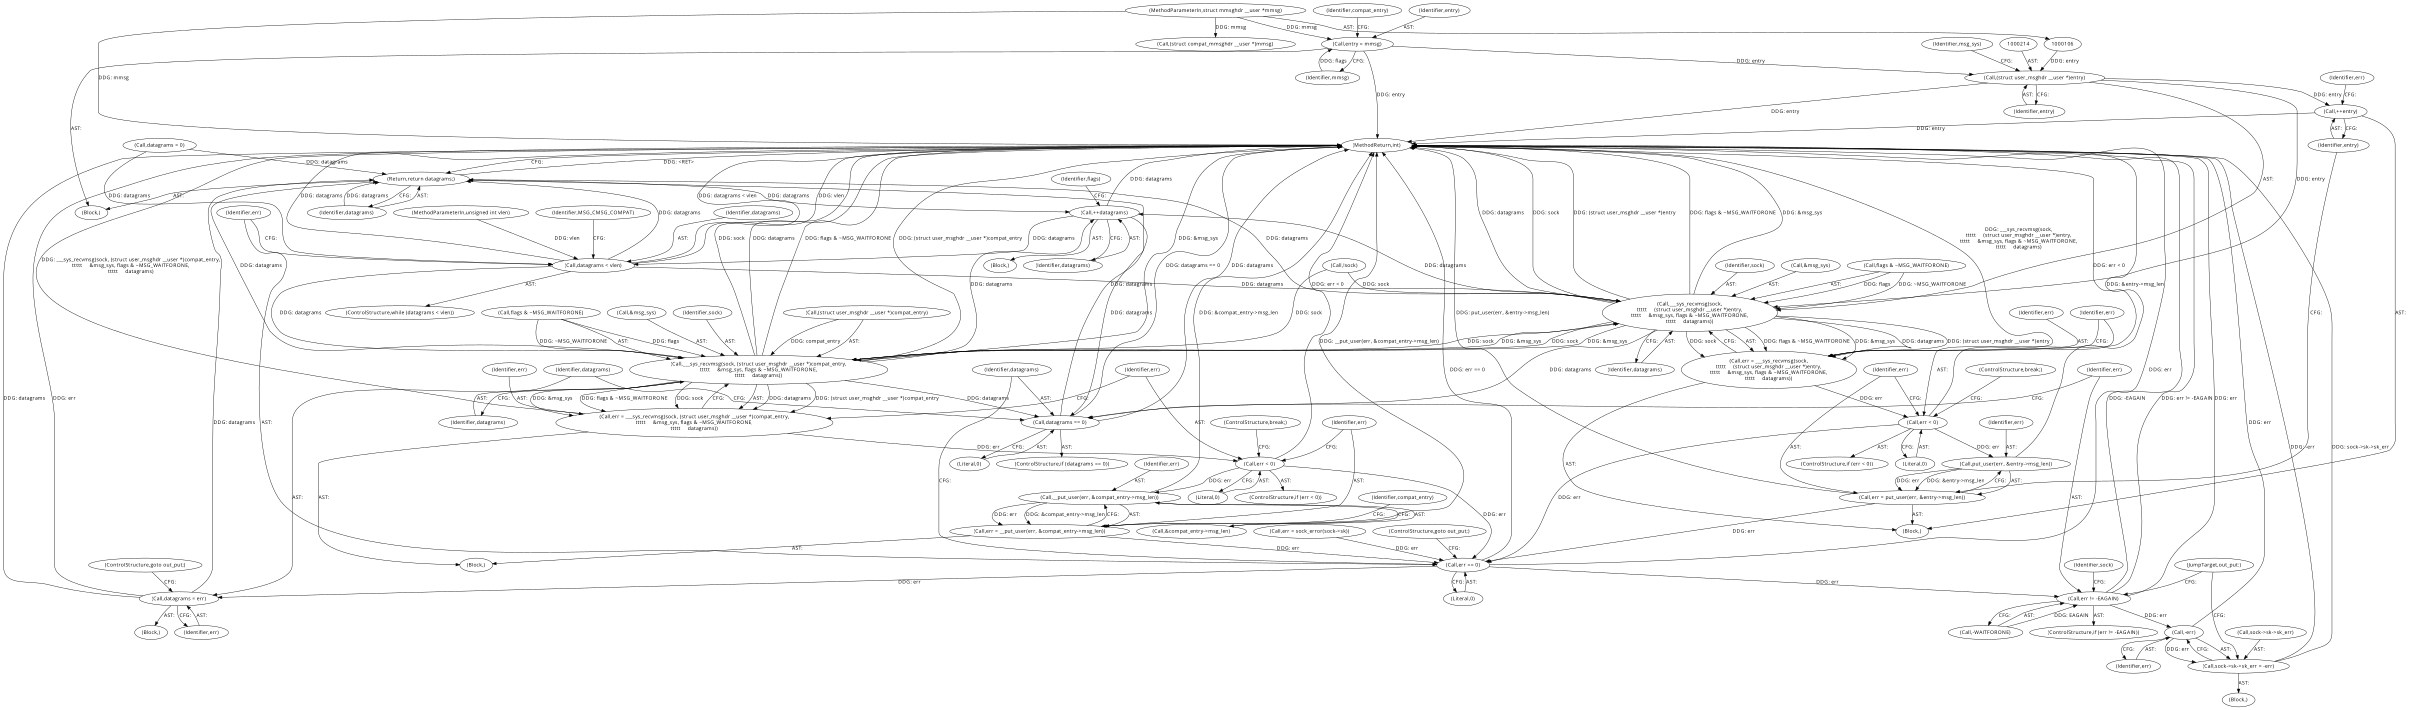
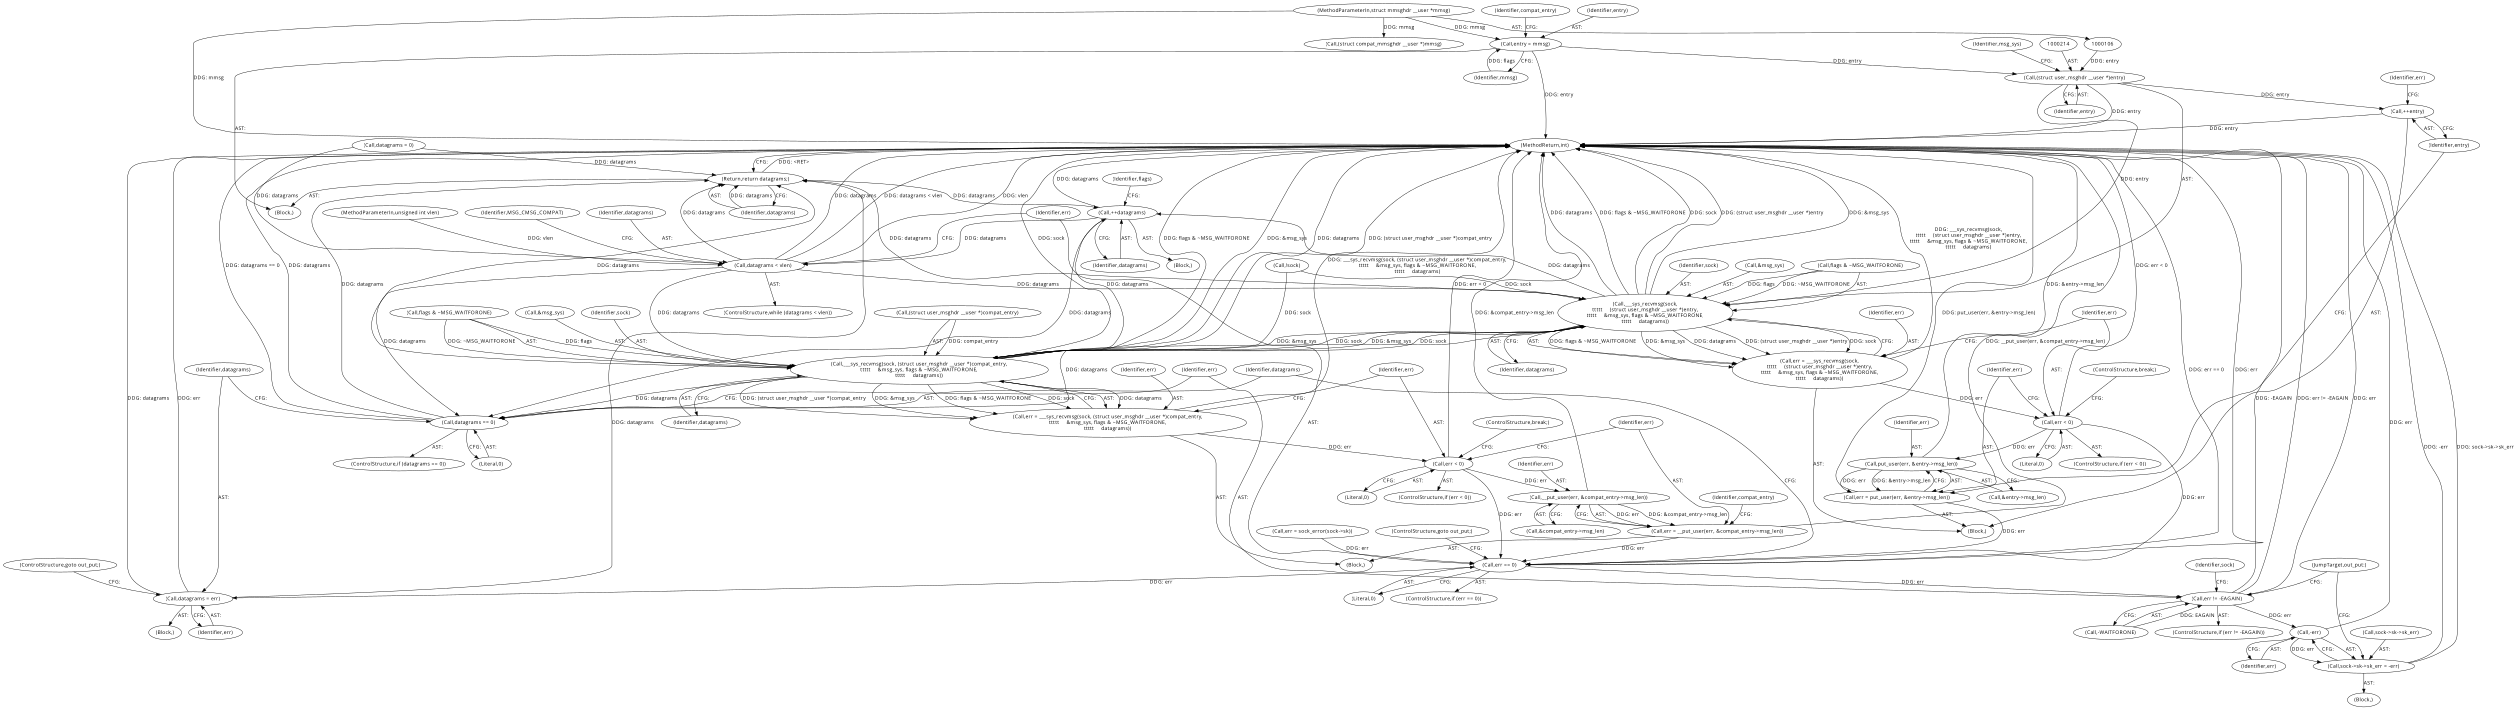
edge "(Call,datagrams < vlen)" -> "(Call,datagrams == 0)": added, label "DDG: datagrams"
node "(Call,&entry->msg_len)": added
node "(ControlStructure,if (err == 0))": added
